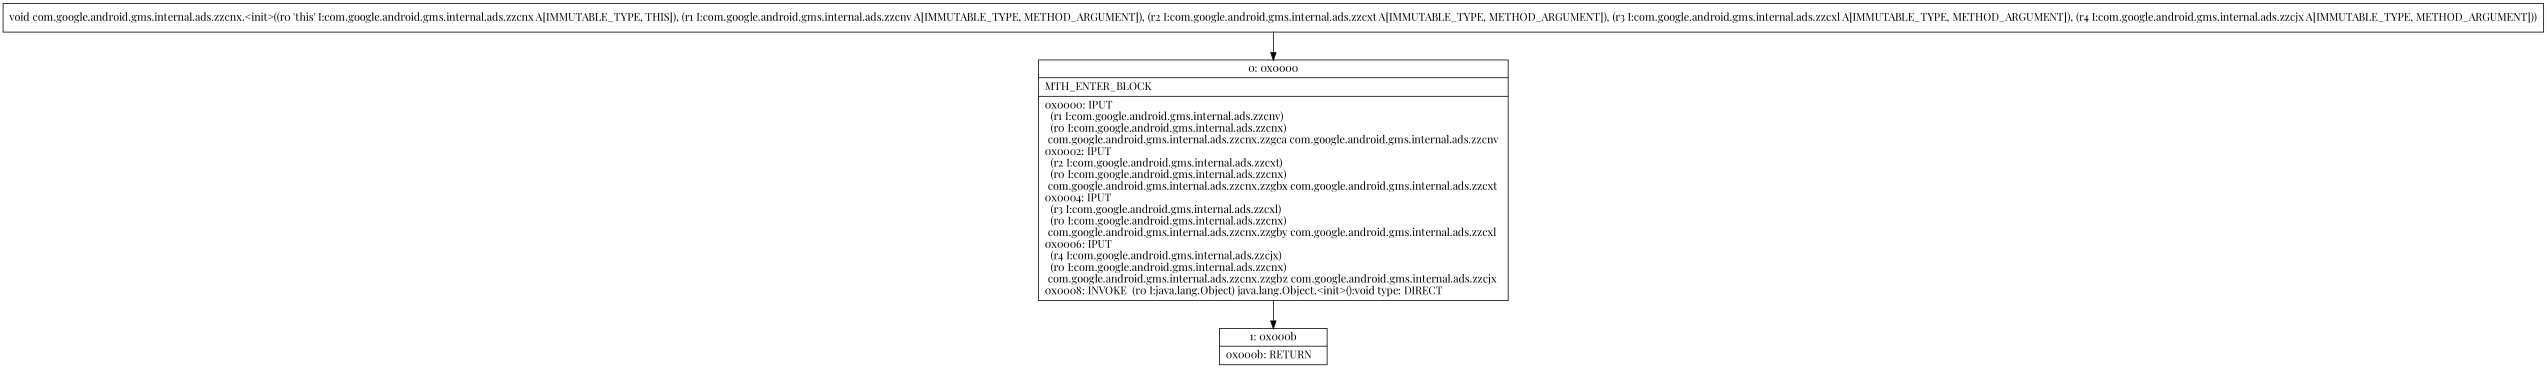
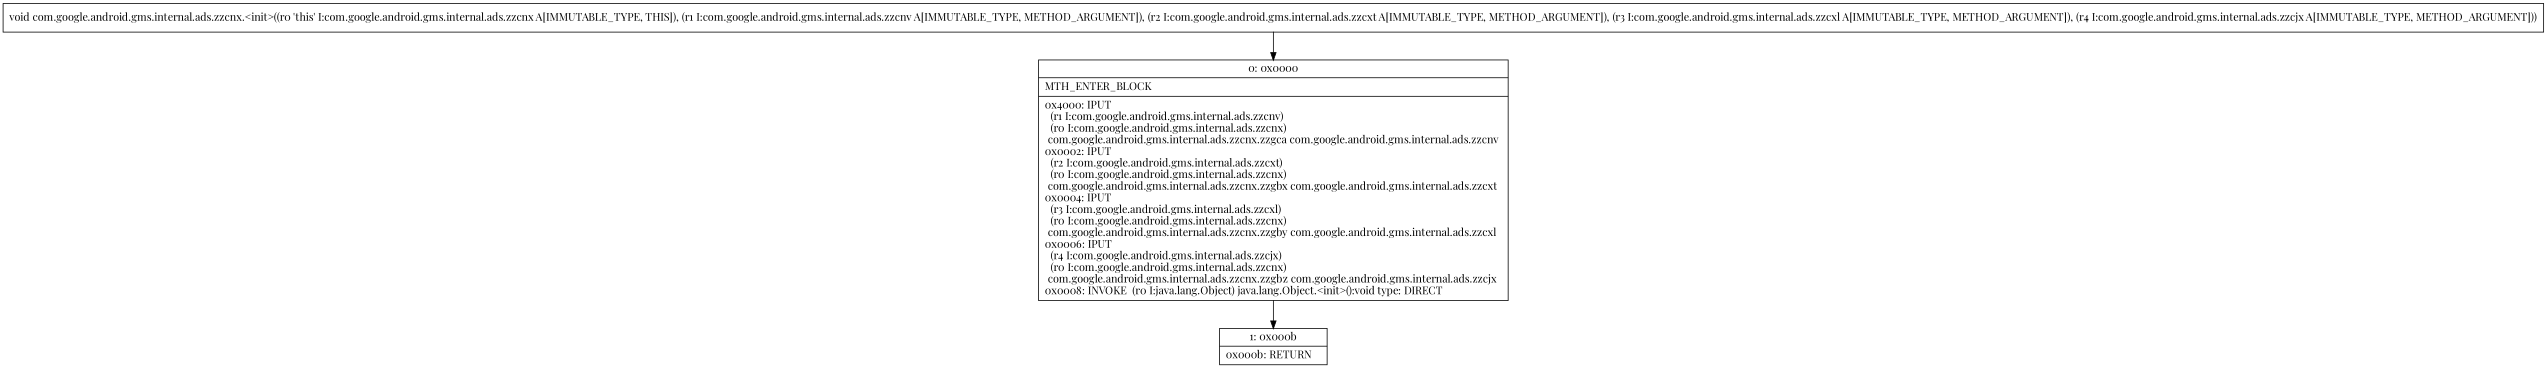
node "0: 0x0000": text "0x0000: IPUT" -> "0x4000: IPUT"
